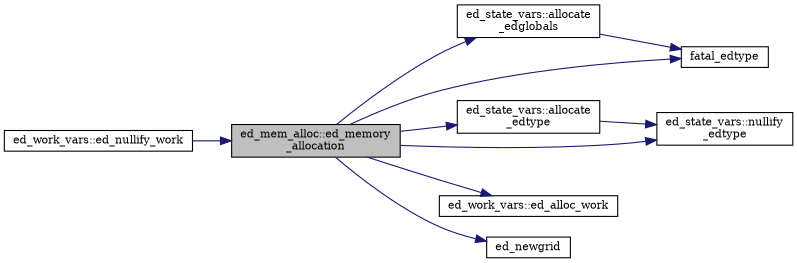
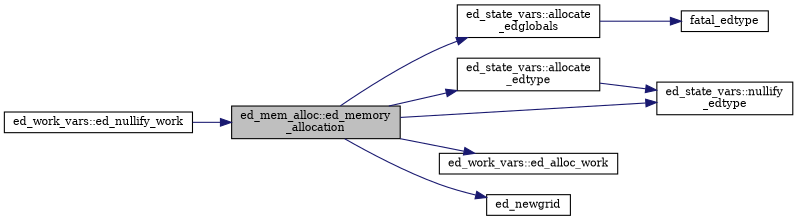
edge "ed_mem_alloc::ed_memory _allocation" -> "fatal_edtype": removed
